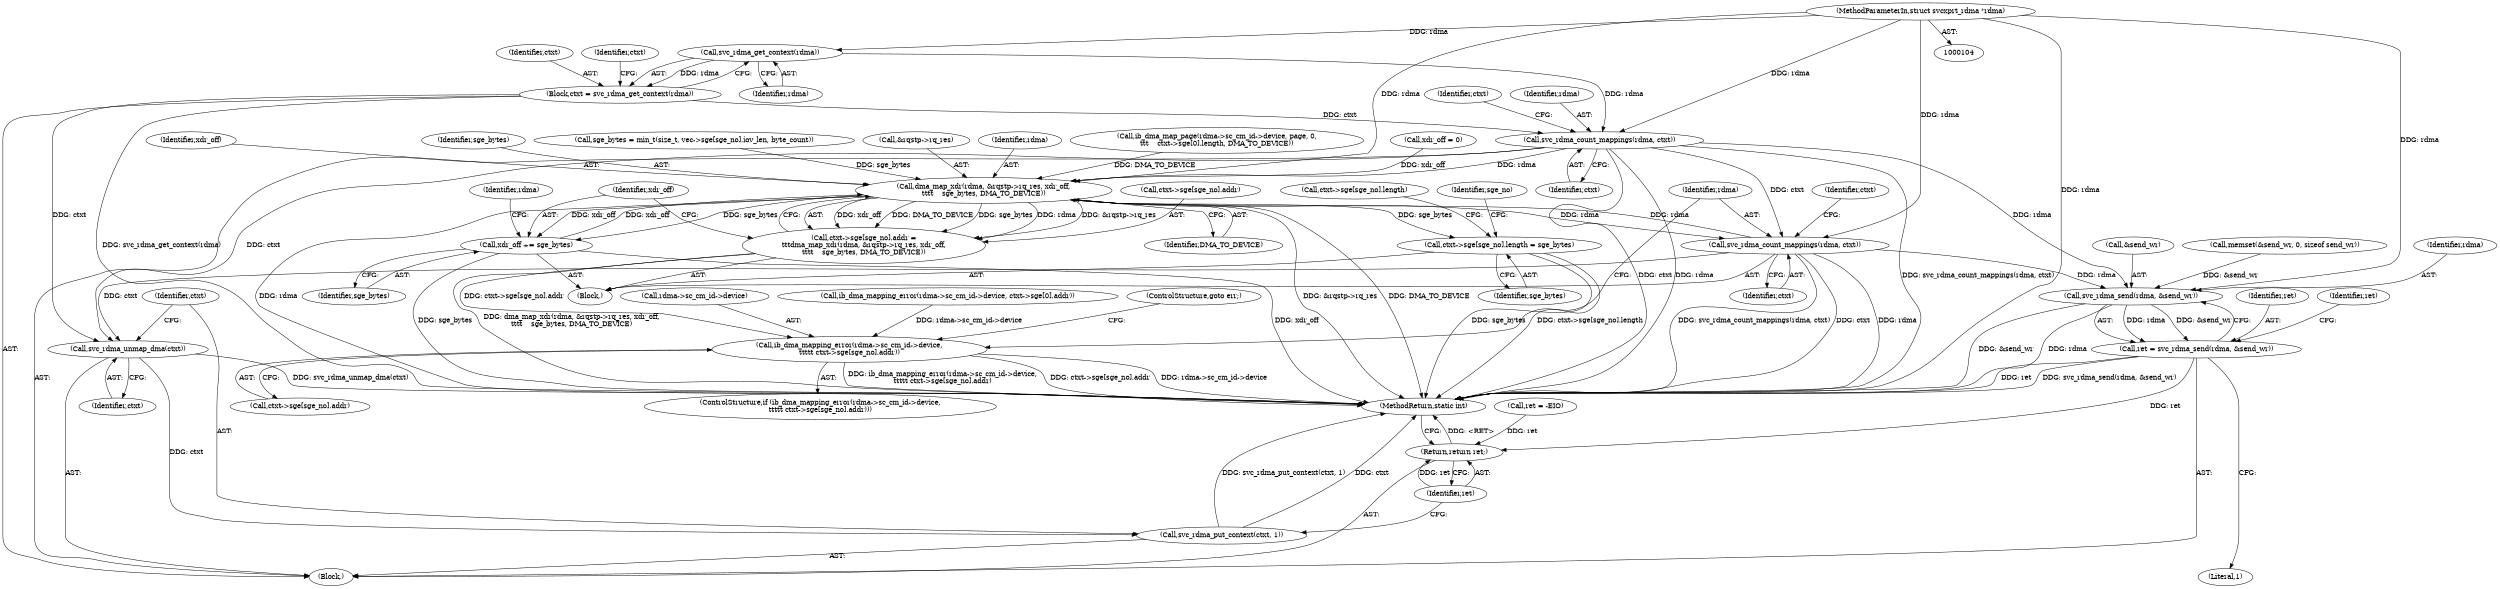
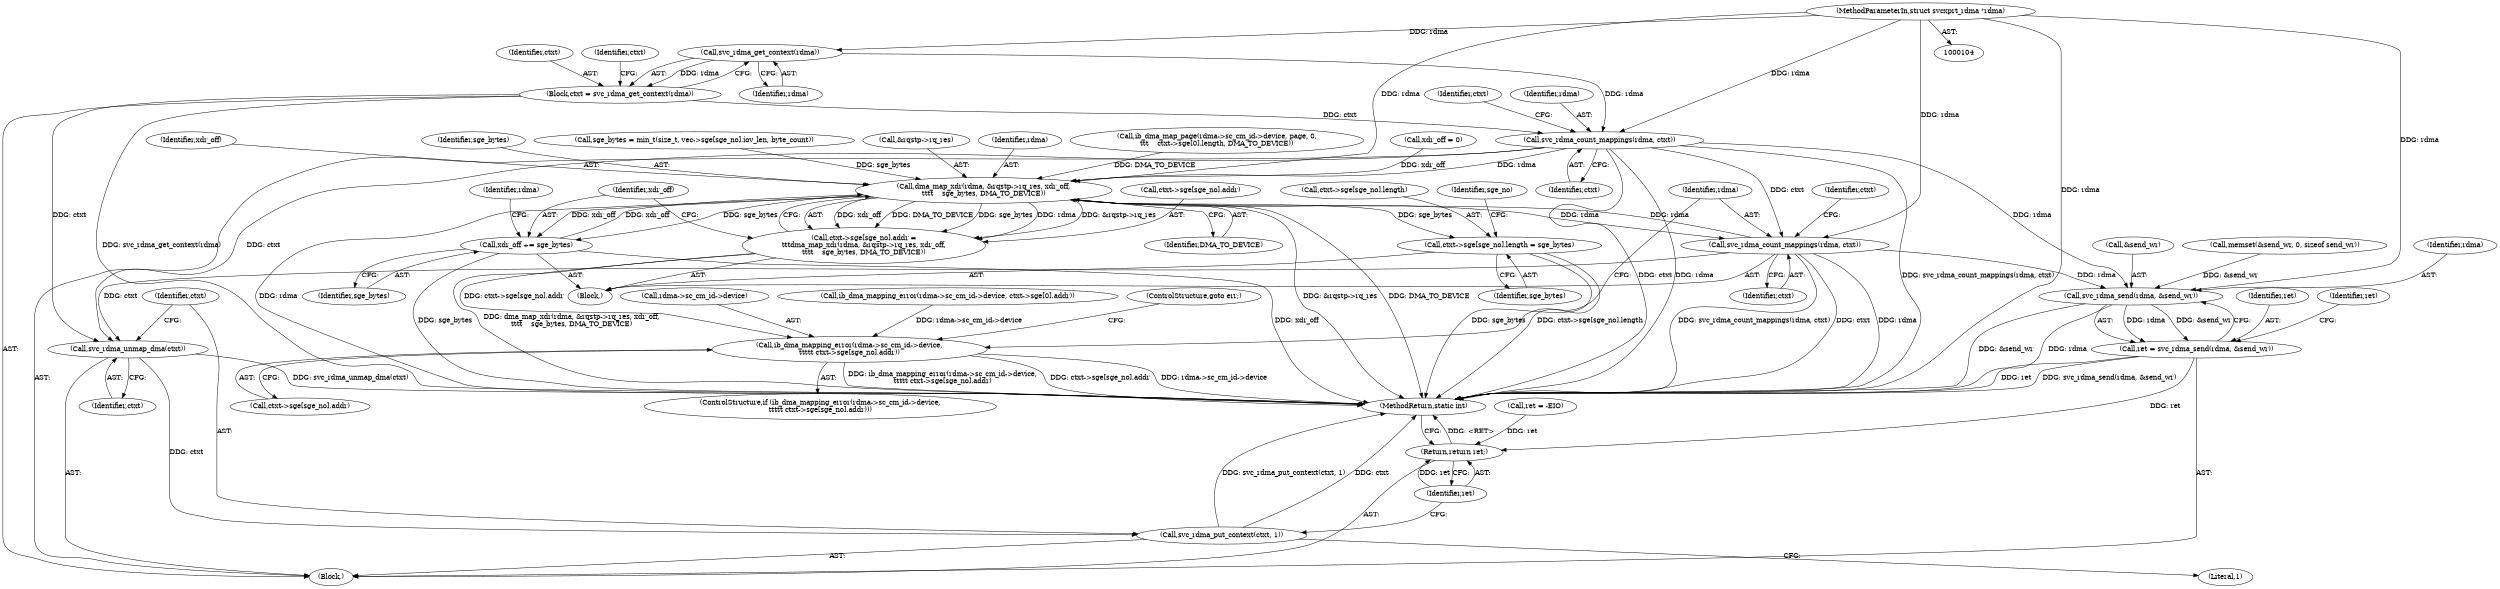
edge "(Call,ctxt->sge[sge_no].length)" -> "(Call,ctxt->sge[sge_no].length = sge_bytes)": label "CFG: " -> "AST: "
edge "(Call,ret = svc_rdma_send(rdma, &send_wr))" -> "(Literal,1)": now "(Call,svc_rdma_put_context(ctxt, 1))" -> "(Literal,1)"
